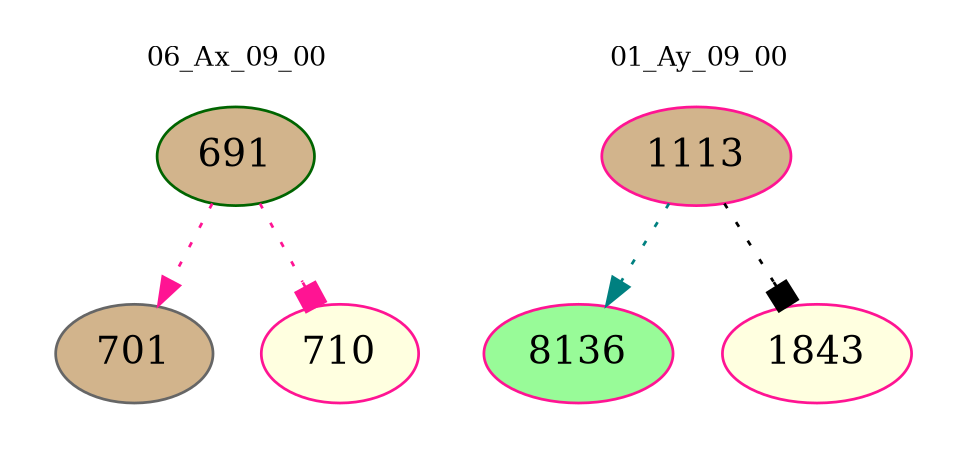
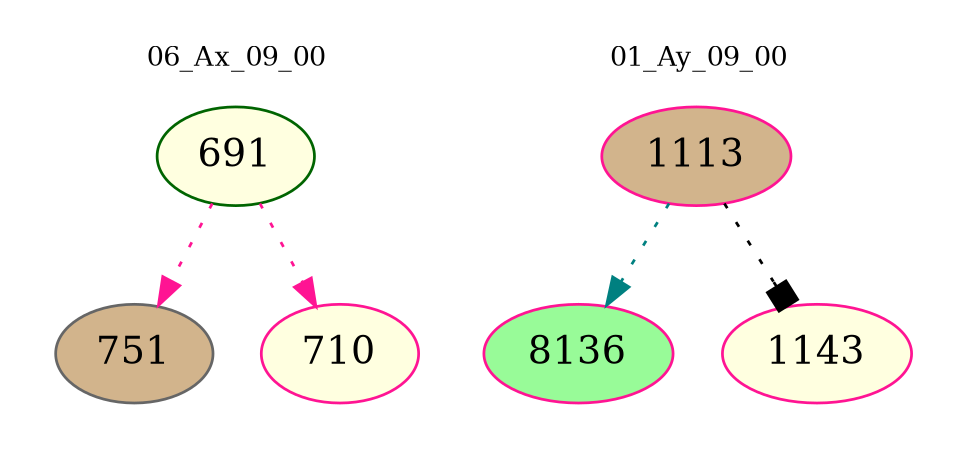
node "691": fillcolor tan -> lightyellow
edge "691" -> "710": arrowhead box -> normal
node "701": label "701" -> "751"
node "1843": label "1843" -> "1143"
